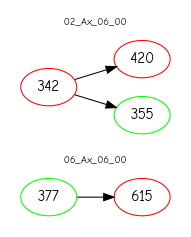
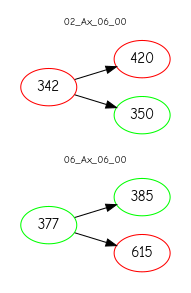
node "355": label "355" -> "350"
node "385": added
